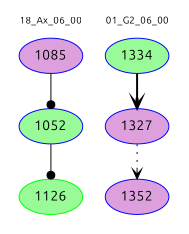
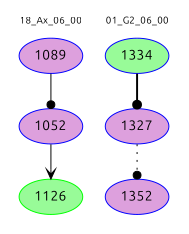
node "1085": label "1085" -> "1089"
edge "1334" -> "1327": arrowhead vee -> dot
node "1052": fillcolor palegreen -> plum
edge "1327" -> "1352": arrowhead vee -> dot
edge "1052" -> "1126": arrowhead dot -> vee
